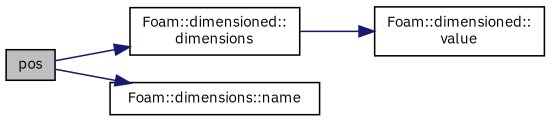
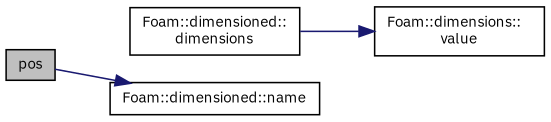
node "Foam::dimensioned:: value": label "Foam::dimensioned:: value" -> "Foam::dimensions:: value"
edge "pos" -> "Foam::dimensioned:: dimensions": removed
node "Foam::dimensions::name": label "Foam::dimensions::name" -> "Foam::dimensioned::name"
